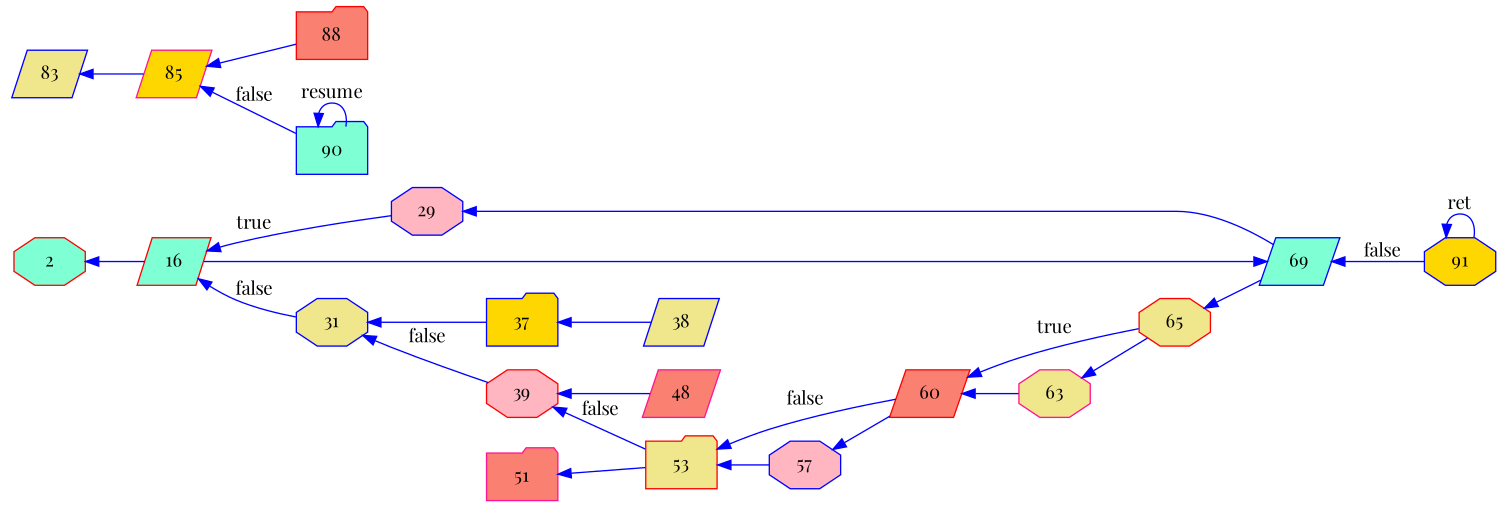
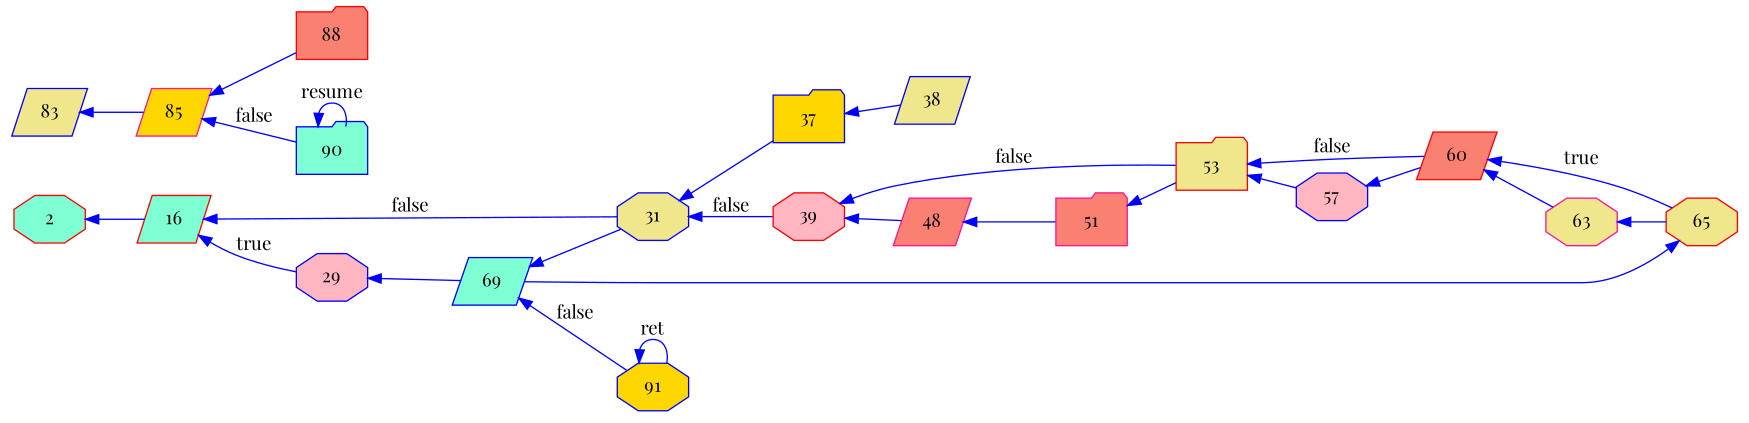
edge "51" -> "48": added
edge "16" -> "69": now "31" -> "69"
